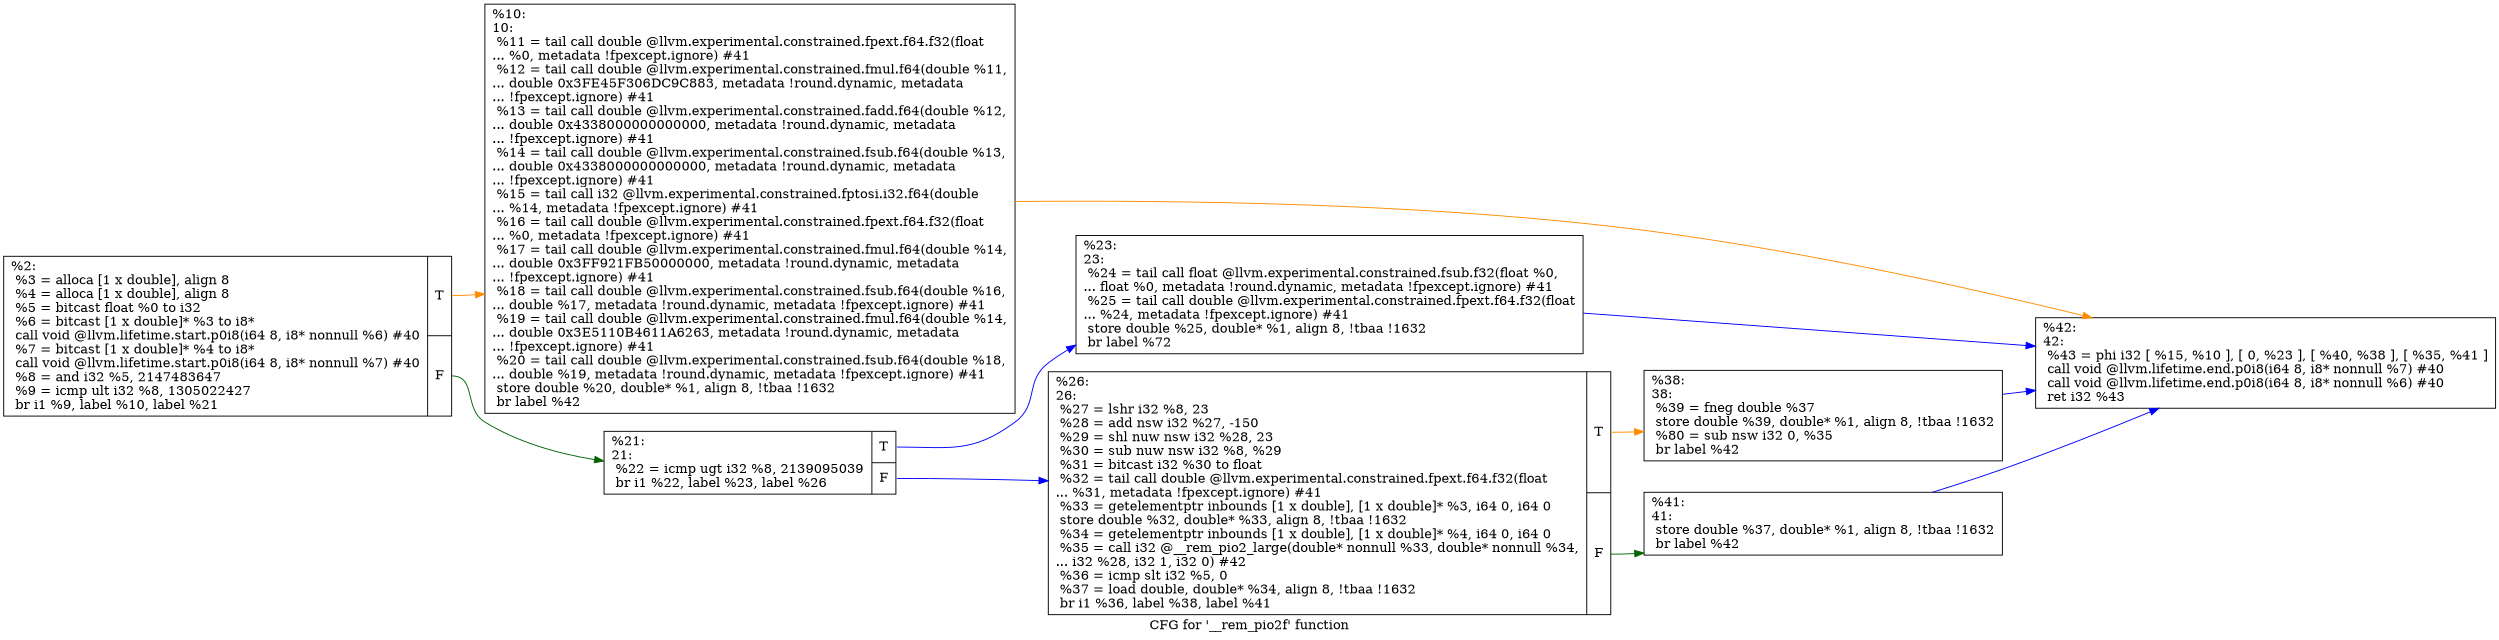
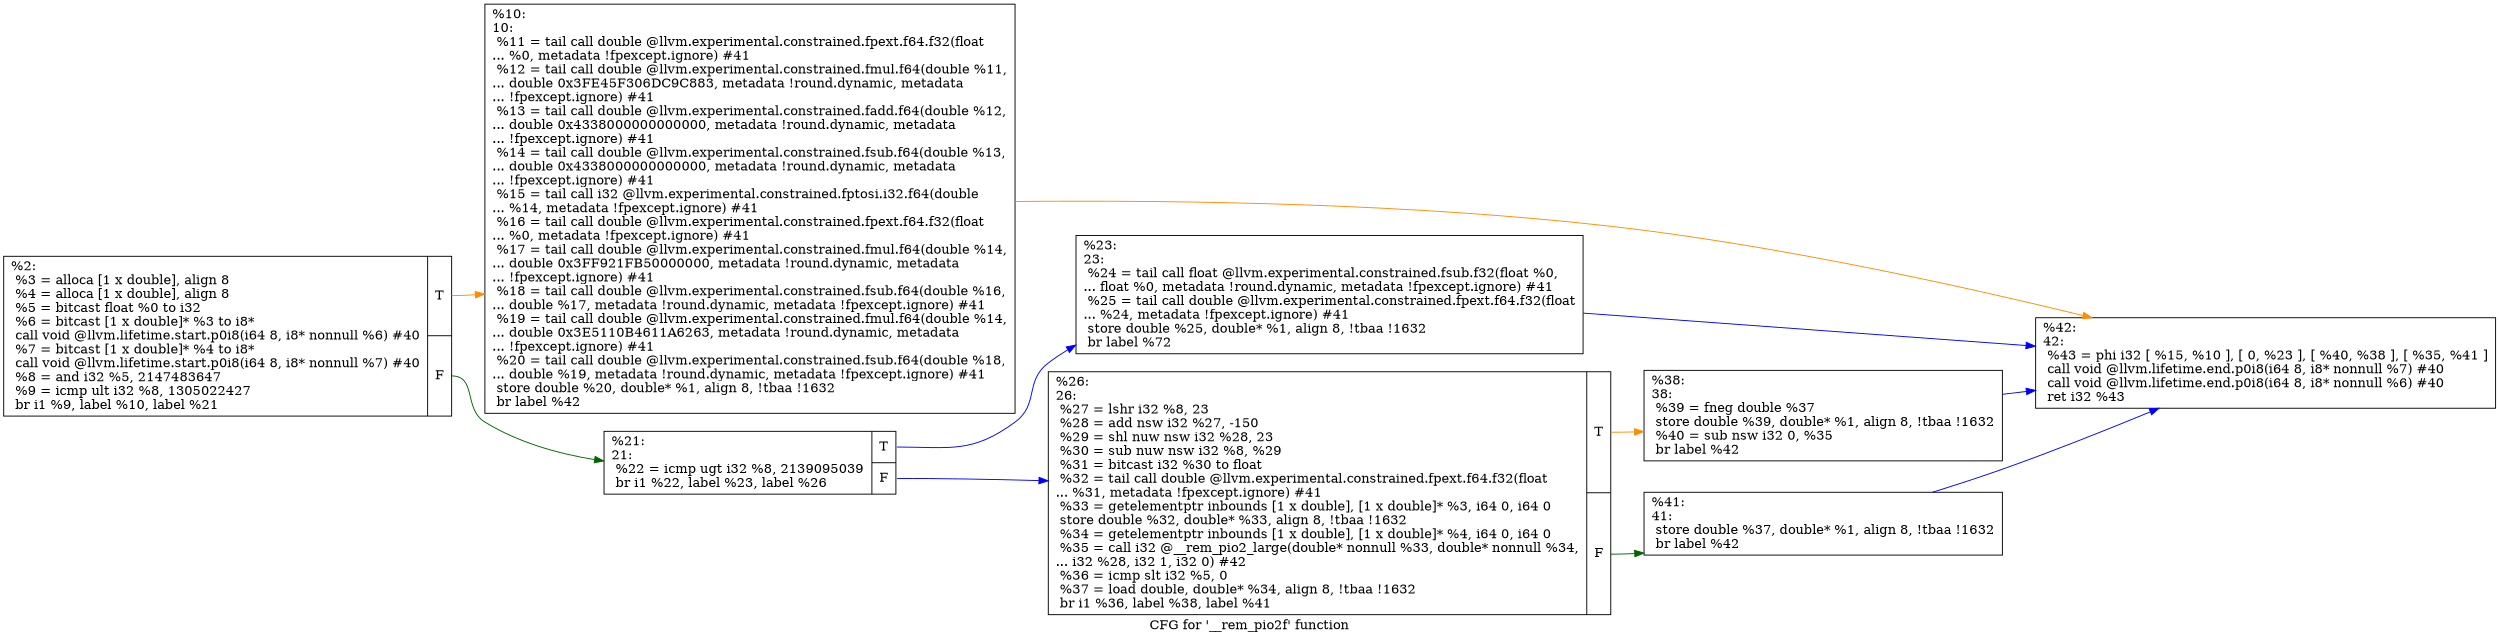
node "%38:": text "%80 = sub nsw i32 0, %35" -> "%40 = sub nsw i32 0, %35"
